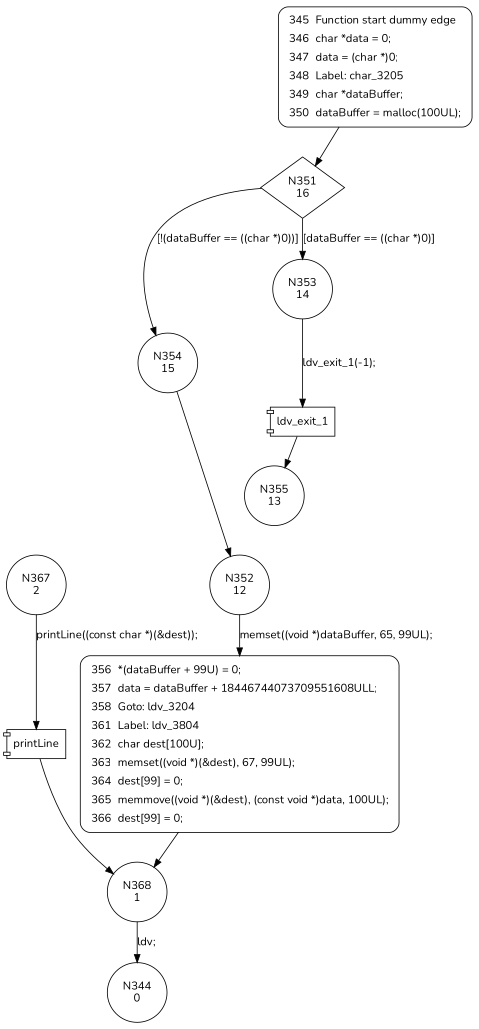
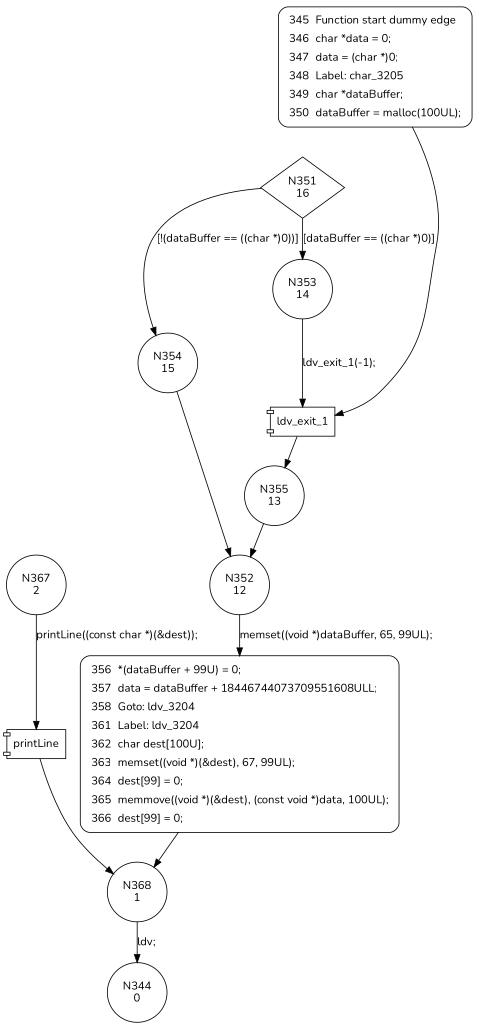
edge "345" -> "N351 16": now "345" -> "ldv_exit_1"
edge "N355 13" -> "N352 12": added
node "356": text "Label: ldv_3804" -> "Label: ldv_3204"
